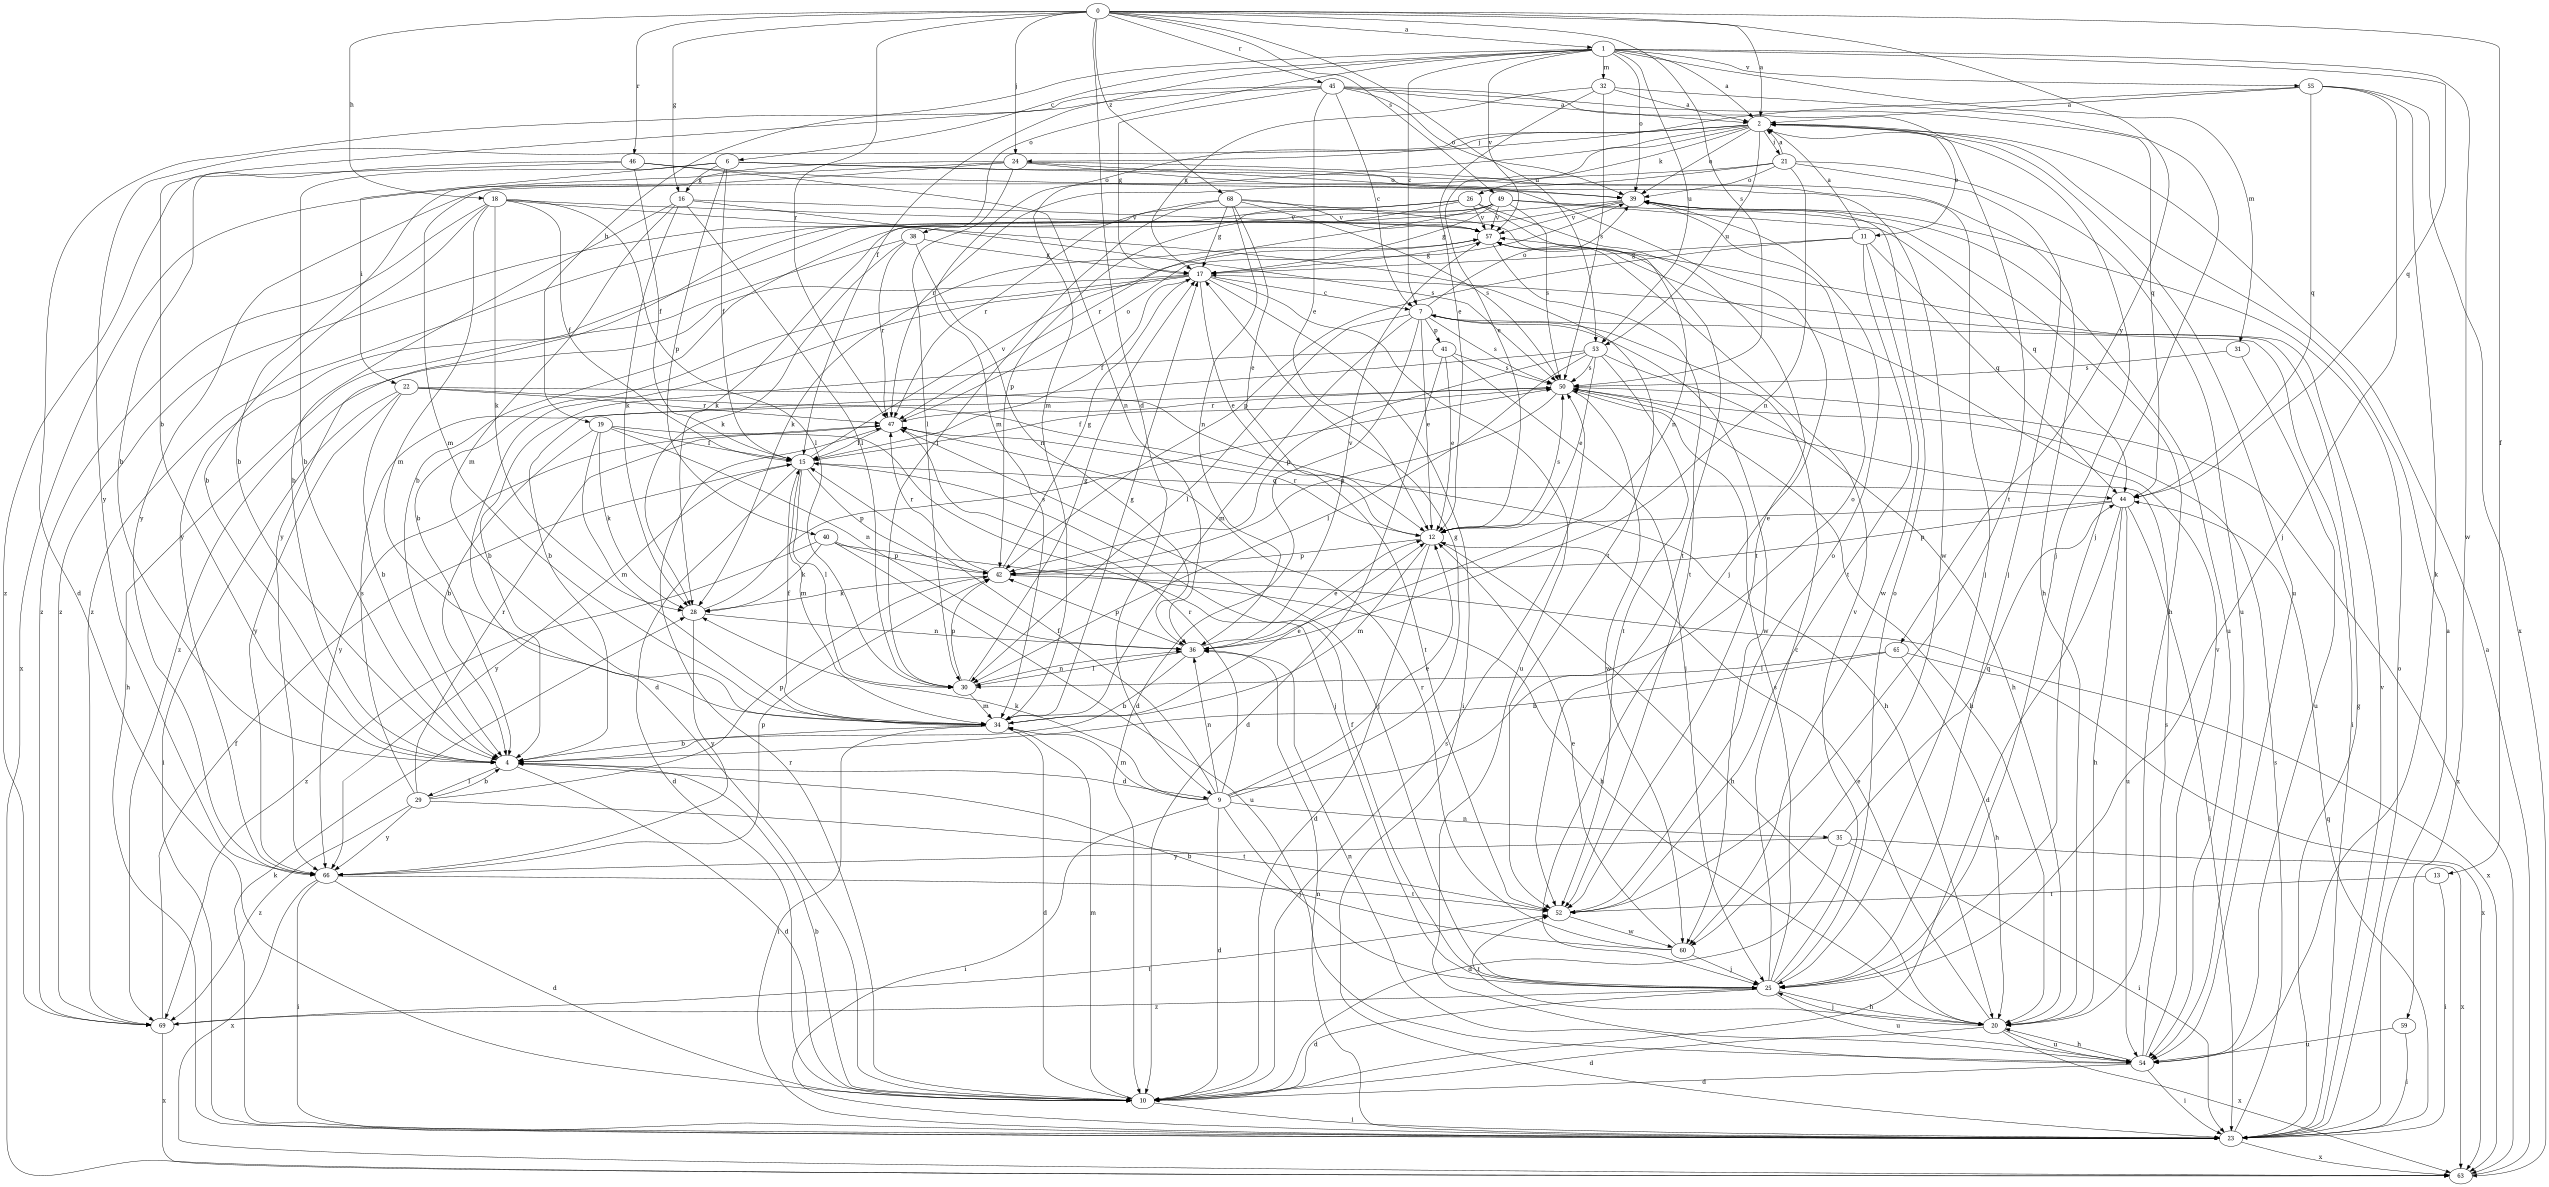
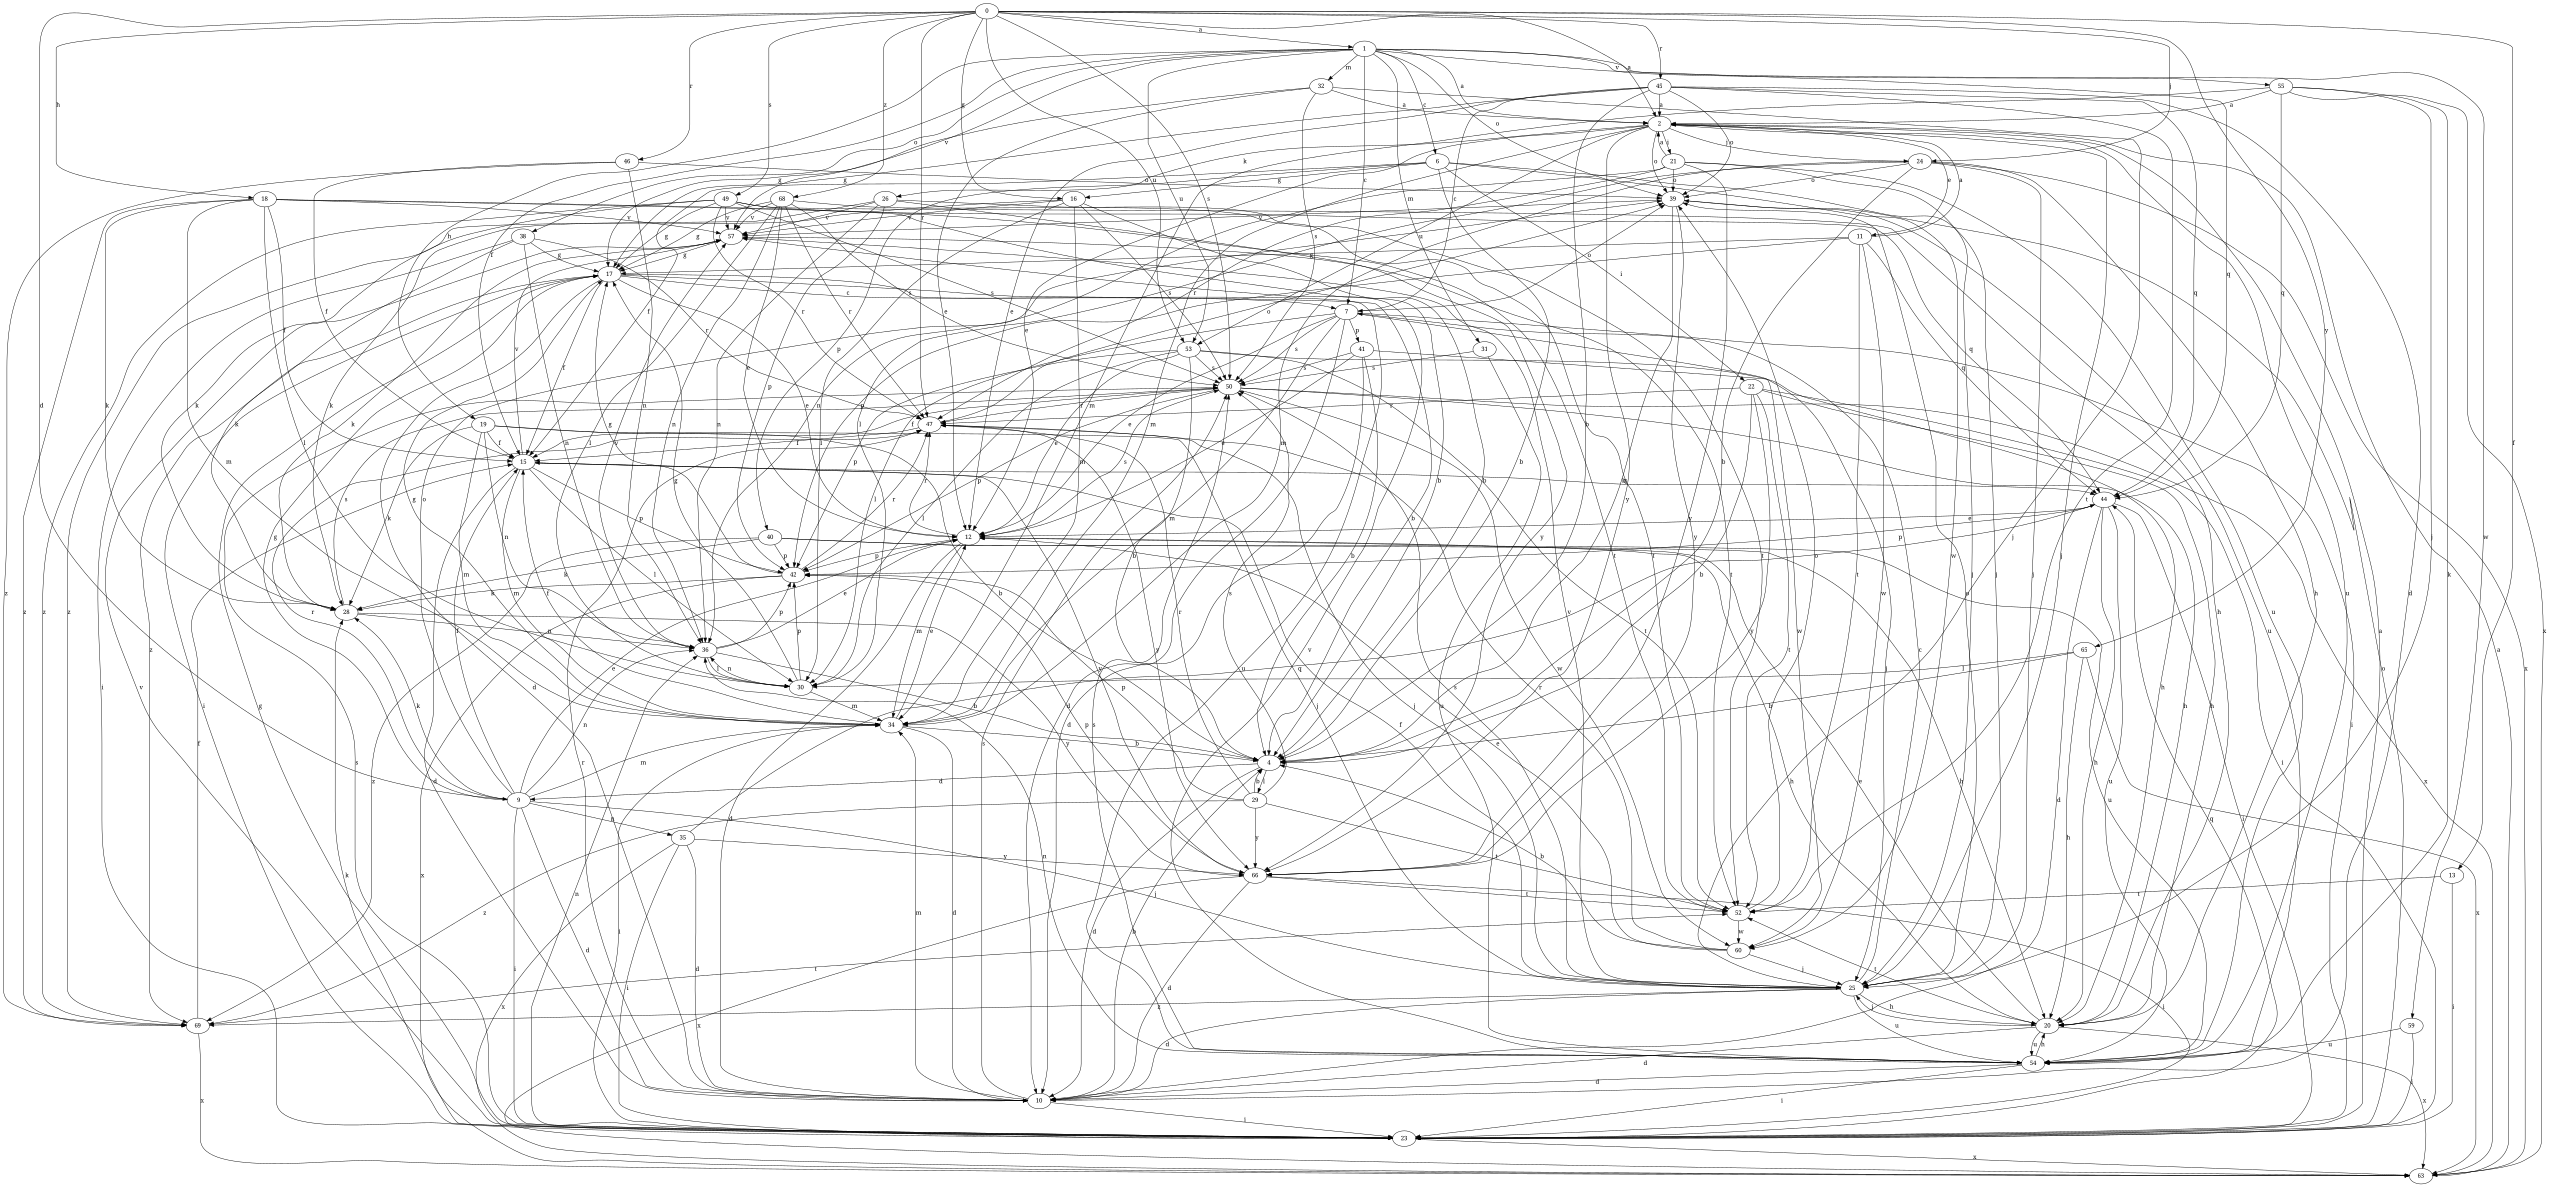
edge "46" -> "4": removed, label "b"
edge "38" -> "23": label "h" -> "i"
